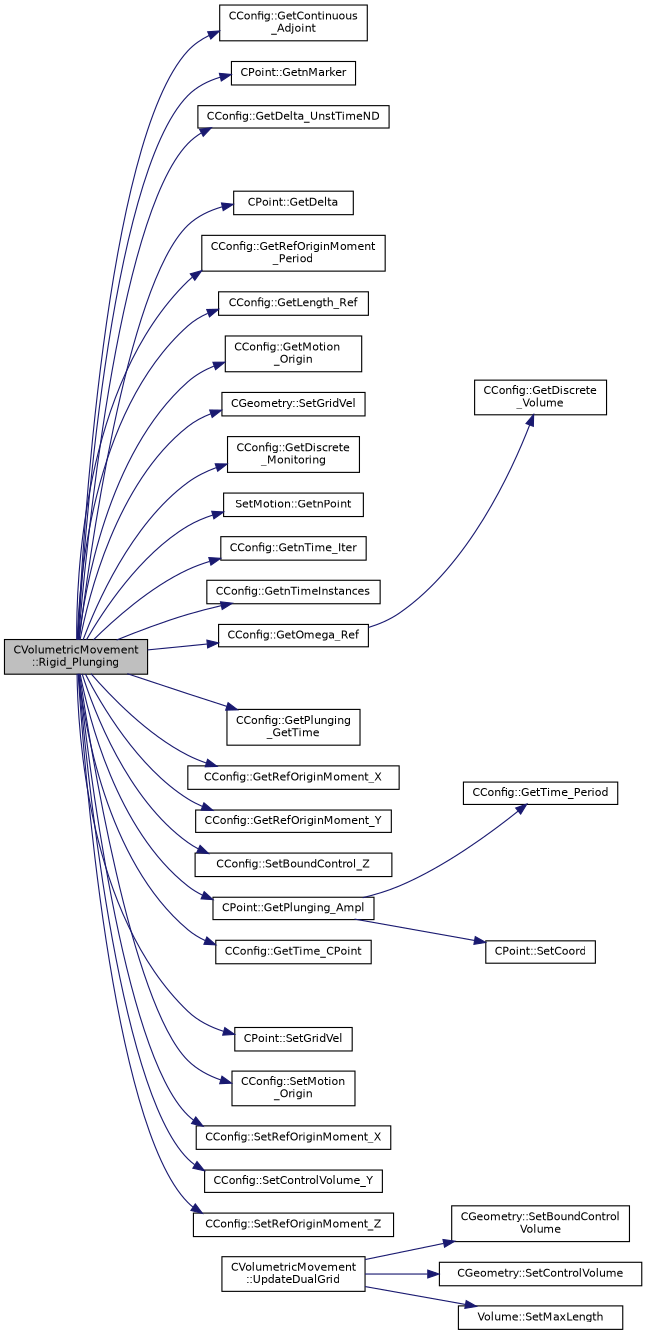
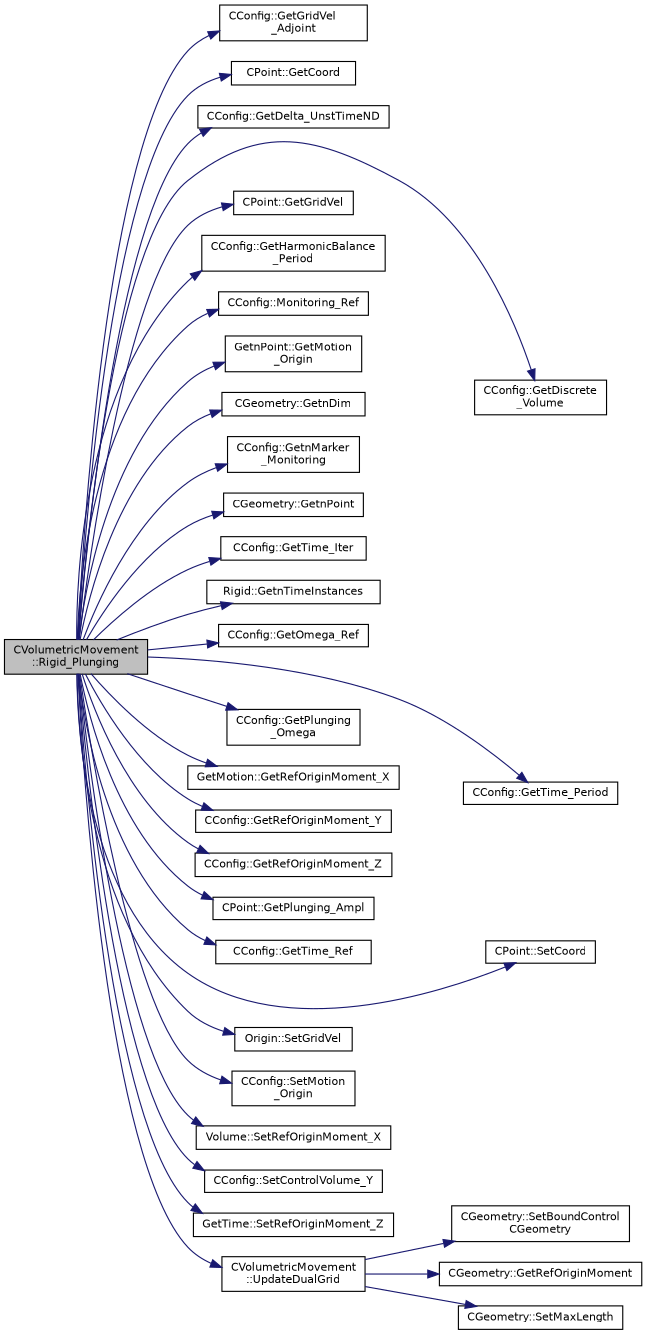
node "CConfig::GetContinuous _Adjoint": label "CConfig::GetContinuous _Adjoint" -> "CConfig::GetGridVel _Adjoint"
node "CPoint::GetnMarker": label "CPoint::GetnMarker" -> "CPoint::GetCoord"
node "CPoint::GetDelta": label "CPoint::GetDelta" -> "CPoint::GetGridVel"
node "CConfig::GetRefOriginMoment _Period": label "CConfig::GetRefOriginMoment _Period" -> "CConfig::GetHarmonicBalance _Period"
node "CConfig::GetLength_Ref": label "CConfig::GetLength_Ref" -> "CConfig::Monitoring_Ref"
node "CConfig::GetMotion _Origin": label "CConfig::GetMotion _Origin" -> "GetnPoint::GetMotion _Origin"
node "CGeometry::SetGridVel": label "CGeometry::SetGridVel" -> "CGeometry::GetnDim"
node "CConfig::GetDiscrete _Monitoring": label "CConfig::GetDiscrete _Monitoring" -> "CConfig::GetnMarker _Monitoring"
node "SetMotion::GetnPoint": label "SetMotion::GetnPoint" -> "CGeometry::GetnPoint"
edge "CConfig::GetOmega_Ref" -> "CConfig::GetDiscrete _Volume": now "CVolumetricMovement ::Rigid_Plunging" -> "CConfig::GetDiscrete _Volume"
node "CConfig::GetnTime_Iter": label "CConfig::GetnTime_Iter" -> "CConfig::GetTime_Iter"
node "CConfig::GetnTimeInstances": label "CConfig::GetnTimeInstances" -> "Rigid::GetnTimeInstances"
node "CConfig::GetPlunging _GetTime": label "CConfig::GetPlunging _GetTime" -> "CConfig::GetPlunging _Omega"
node "CConfig::GetRefOriginMoment_X": label "CConfig::GetRefOriginMoment_X" -> "GetMotion::GetRefOriginMoment_X"
edge "CPoint::GetPlunging_Ampl" -> "CConfig::GetTime_Period": now "CVolumetricMovement ::Rigid_Plunging" -> "CConfig::GetTime_Period"
node "CConfig::SetBoundControl_Z": label "CConfig::SetBoundControl_Z" -> "CConfig::GetRefOriginMoment_Z"
edge "CPoint::GetPlunging_Ampl" -> "CPoint::SetCoord": now "CVolumetricMovement ::Rigid_Plunging" -> "CPoint::SetCoord"
node "CConfig::GetTime_CPoint": label "CConfig::GetTime_CPoint" -> "CConfig::GetTime_Ref"
node "CPoint::SetGridVel": label "CPoint::SetGridVel" -> "Origin::SetGridVel"
edge "CVolumetricMovement ::Rigid_Plunging" -> "CVolumetricMovement ::UpdateDualGrid": added
node "CConfig::SetRefOriginMoment_X": label "CConfig::SetRefOriginMoment_X" -> "Volume::SetRefOriginMoment_X"
node "CGeometry::SetBoundControl Volume": label "CGeometry::SetBoundControl Volume" -> "CGeometry::SetBoundControl CGeometry"
node "CConfig::SetRefOriginMoment_Z": label "CConfig::SetRefOriginMoment_Z" -> "GetTime::SetRefOriginMoment_Z"
node "CGeometry::SetControlVolume": label "CGeometry::SetControlVolume" -> "CGeometry::GetRefOriginMoment"
node "Volume::SetMaxLength": label "Volume::SetMaxLength" -> "CGeometry::SetMaxLength"
